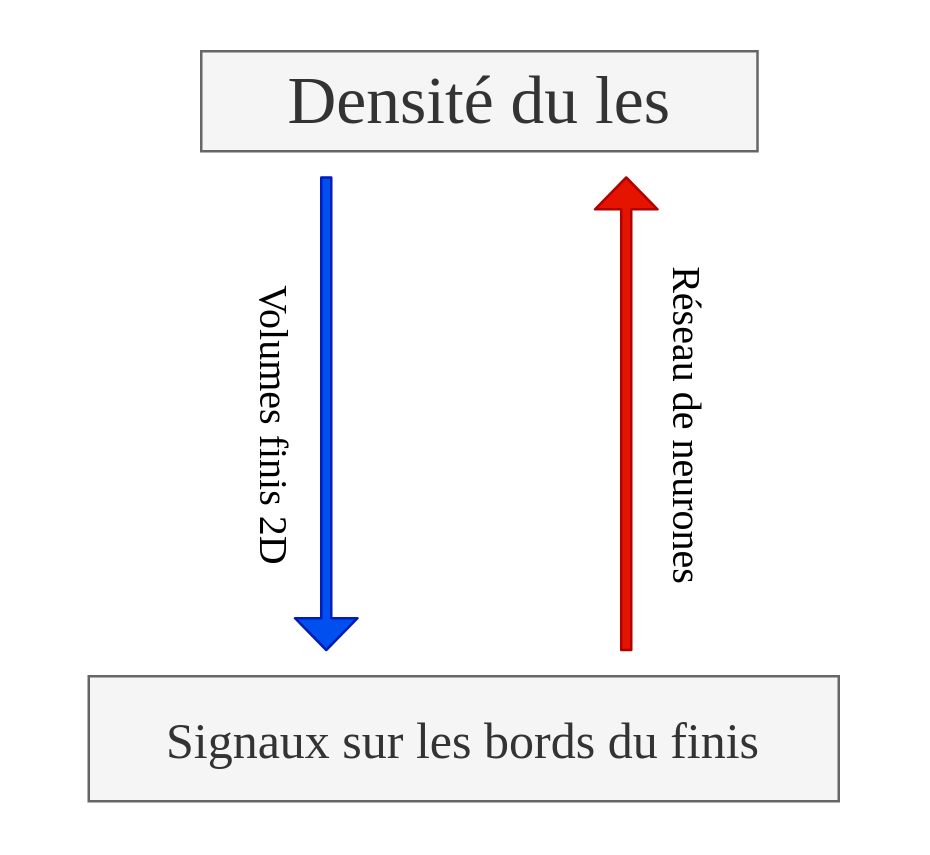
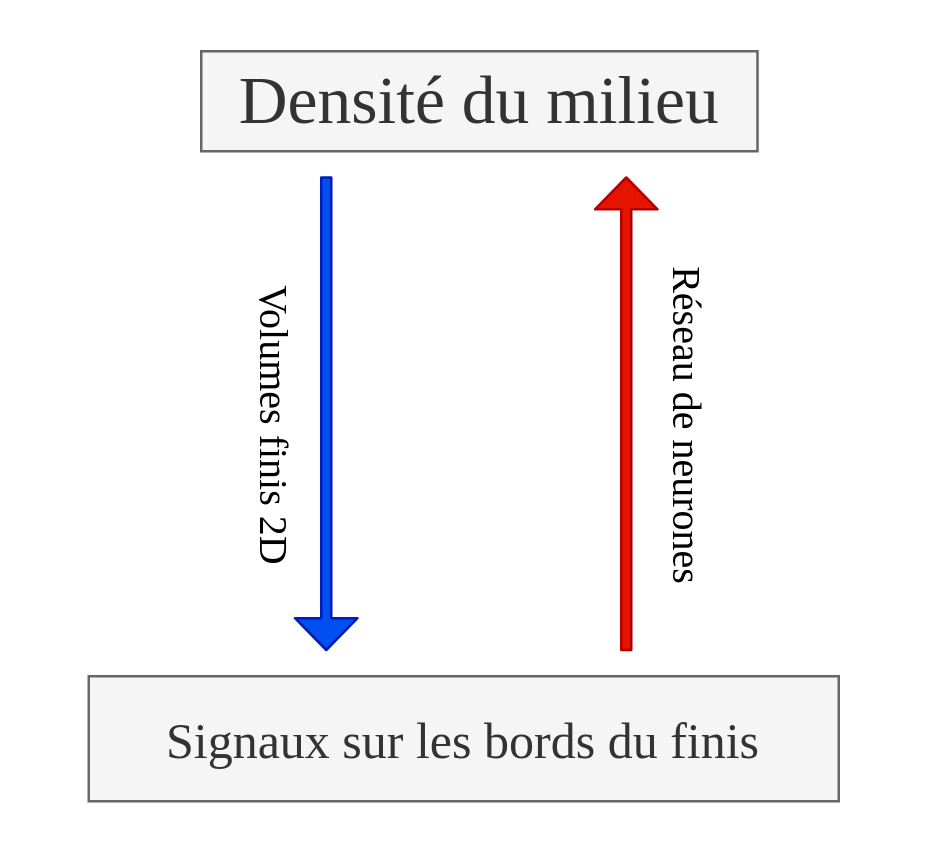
node "Densité du les": label "Densité du les" -> "Densité du milieu"
